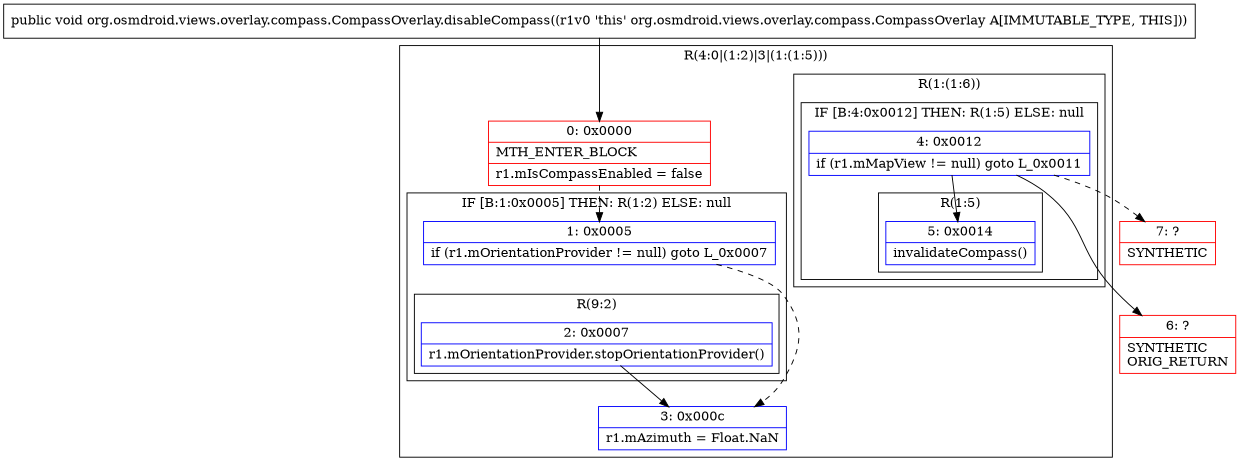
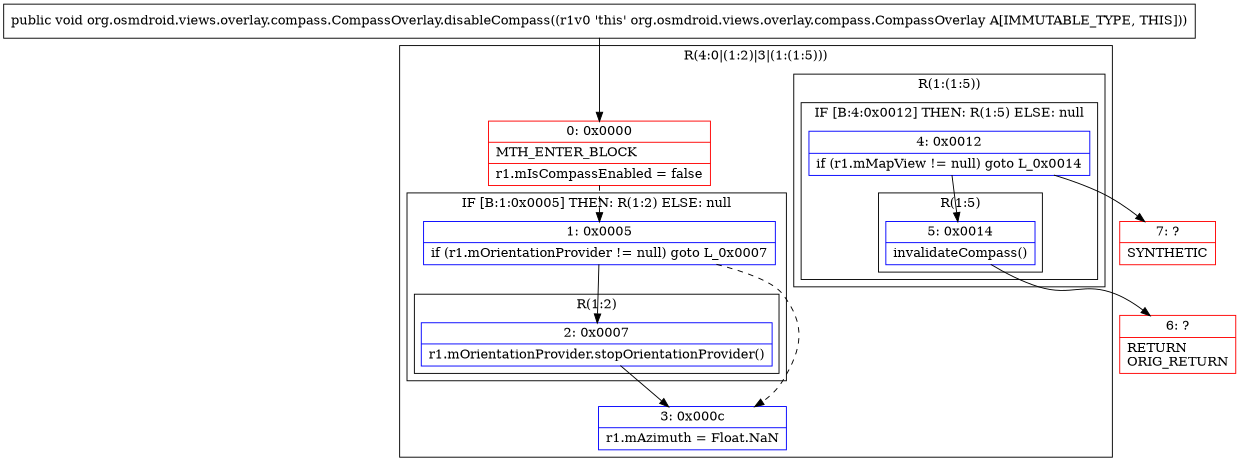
cluster "R(1:(1:6))": label "R(1:(1:6))" -> "R(1:(1:5))"
node "4: 0x0012": text "if (r1.mMapView != null) goto L_0x0011" -> "if (r1.mMapView != null) goto L_0x0014"
edge "4: 0x0012" -> "7: ?": style dashed -> solid
edge "4: 0x0012" -> "6: ?": now "5: 0x0014" -> "6: ?"
edge "1: 0x0005" -> "2: 0x0007": added
cluster "R(9:2)": label "R(9:2)" -> "R(1:2)"
node "6: ?": text "SYNTHETIC" -> "RETURN"
